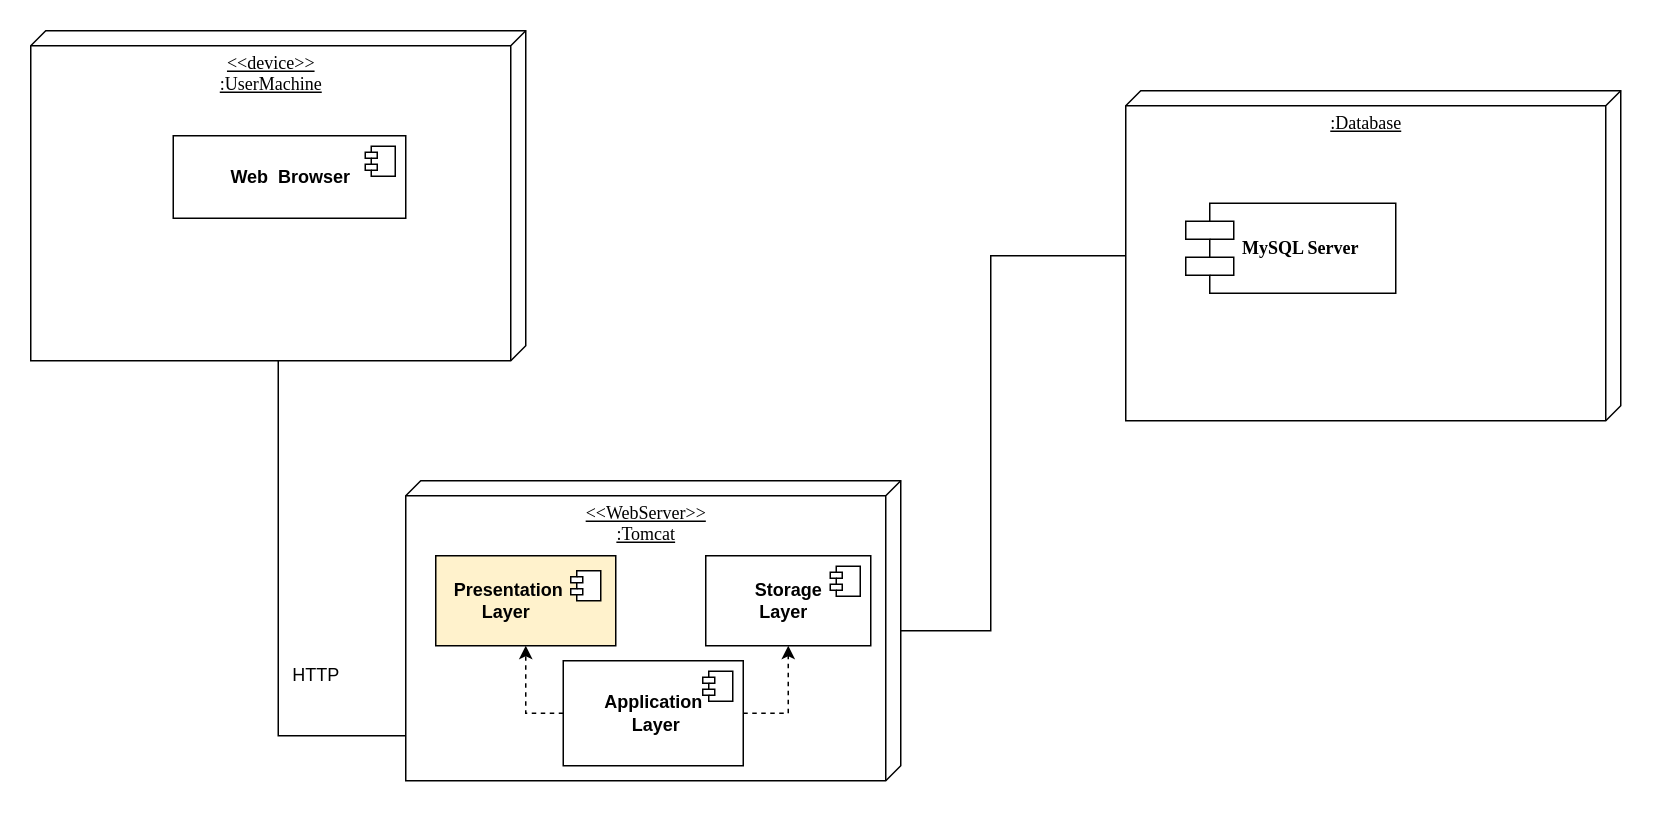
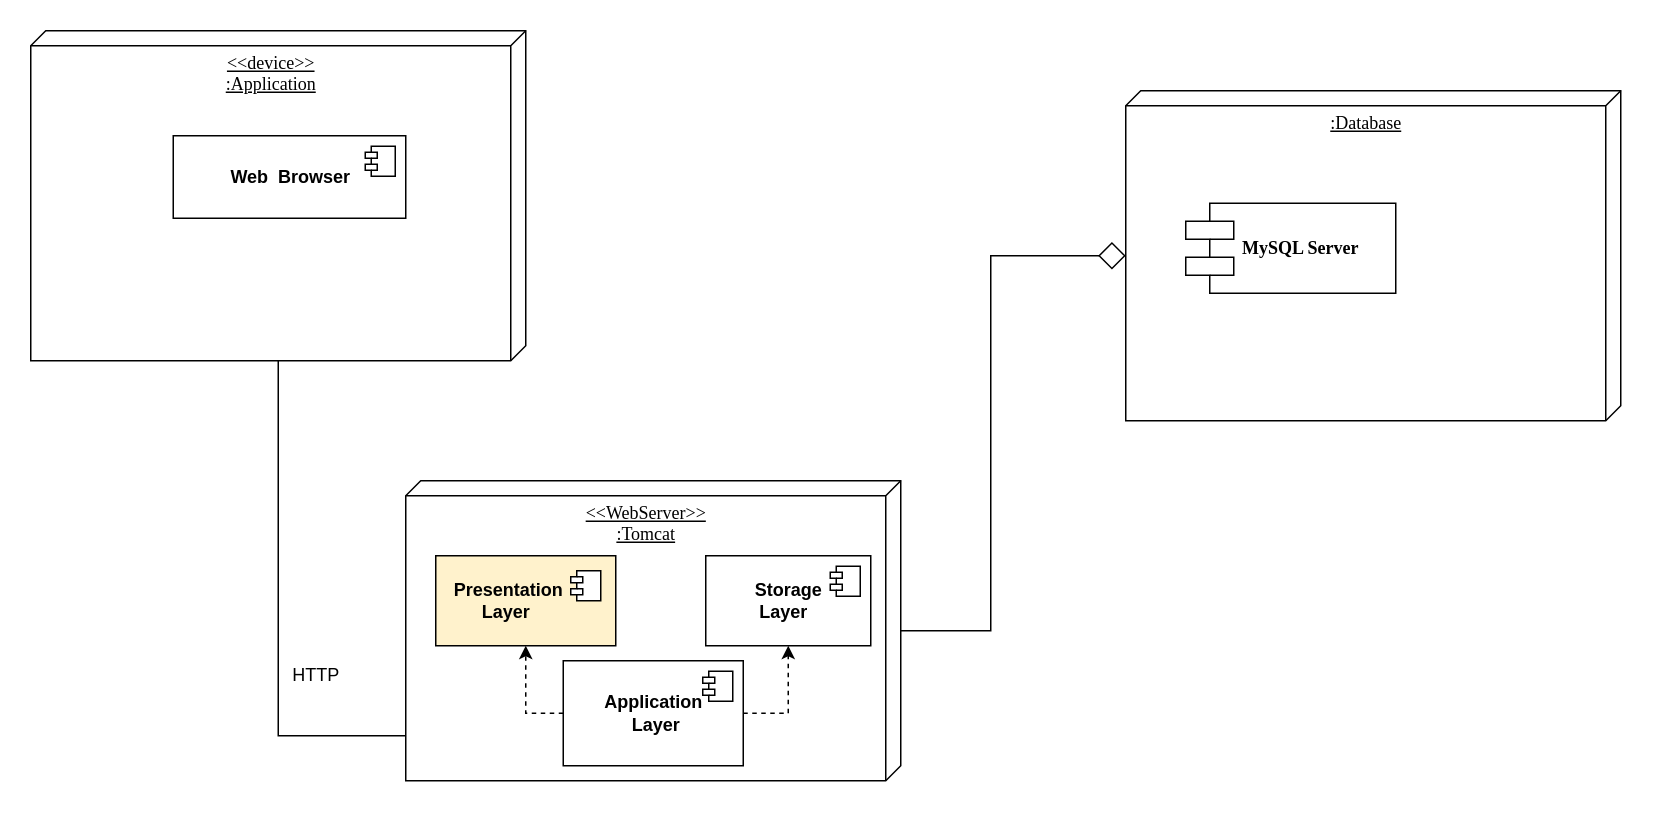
node "<<device>> :UserMachine": label "<<device>> :UserMachine" -> "<<device>> :Application"
edge ":Database" -- "<<WebServer>> :Tomcat": arrowhead none -> diamond
